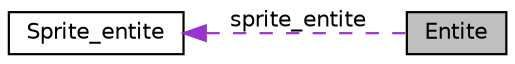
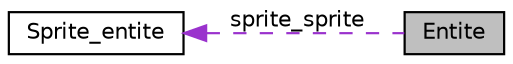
edge "Entite" -> "Sprite_entite": label " sprite_entite" -> " sprite_sprite"
